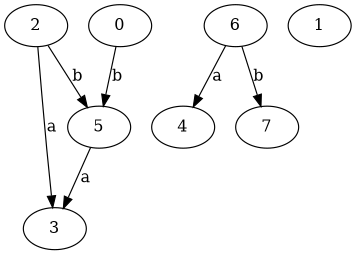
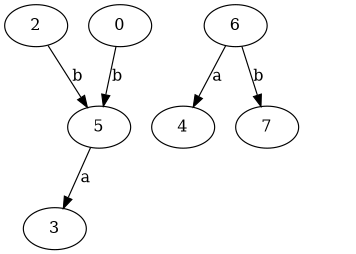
node "1": removed
edge "2" -> "3": removed, label "a"
